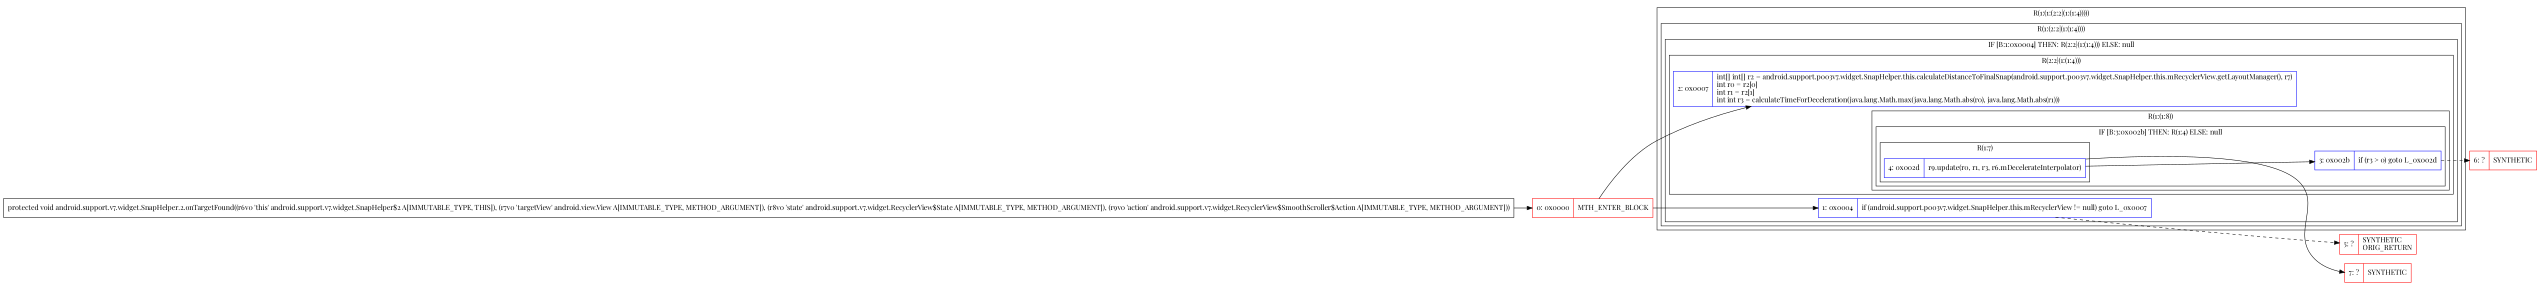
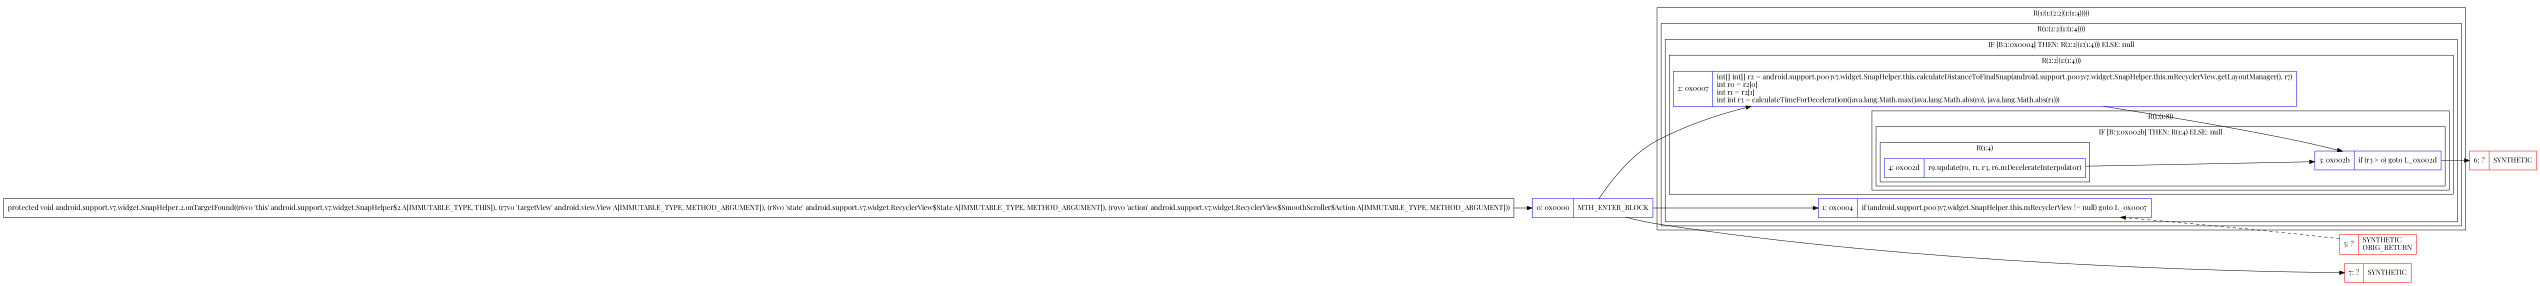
edge "2: 0x0007" -> "3: 0x002b": added
cluster "R(1:7)": label "R(1:7)" -> "R(1:4)"
edge "4: 0x002d" -> "7: ?": now "0: 0x0000" -> "7: ?"
edge "3: 0x002b" -> "6: ?": style dashed -> solid
node "0: 0x0000": color red -> blue
edge "1: 0x0004" -> "5: ?": reversed
